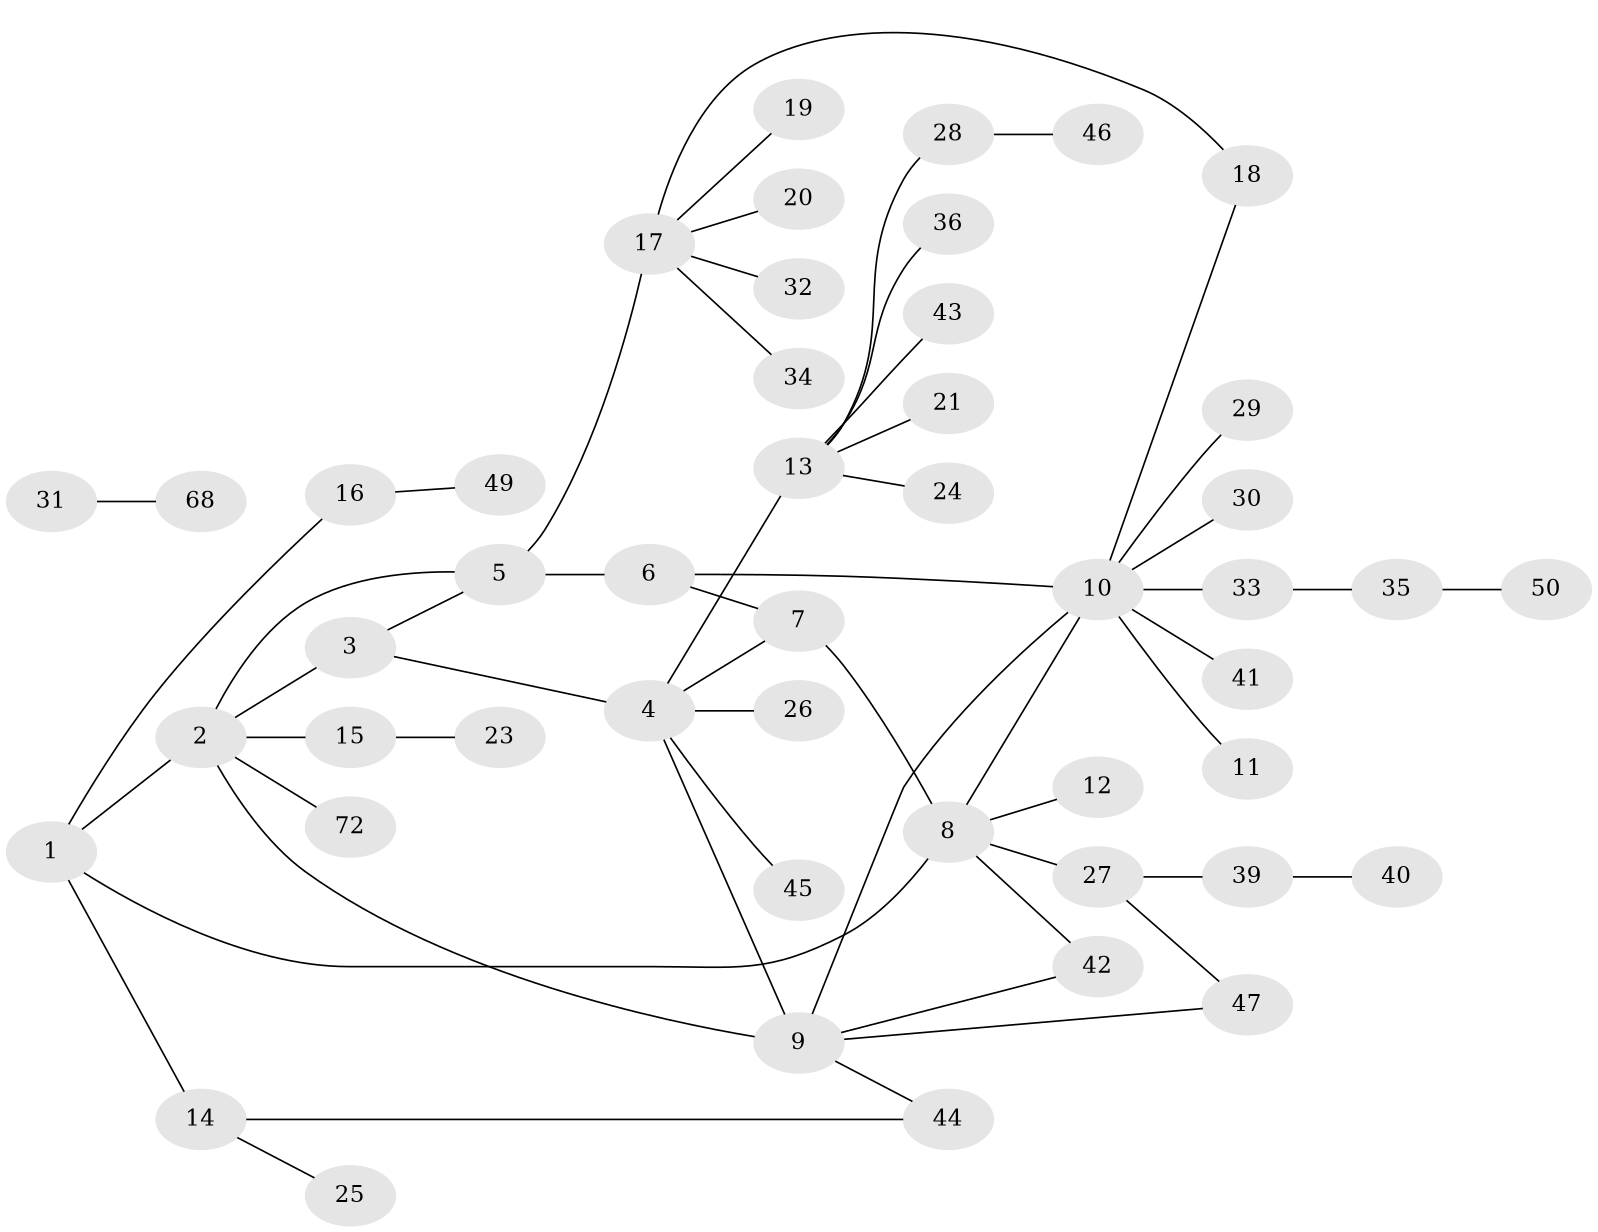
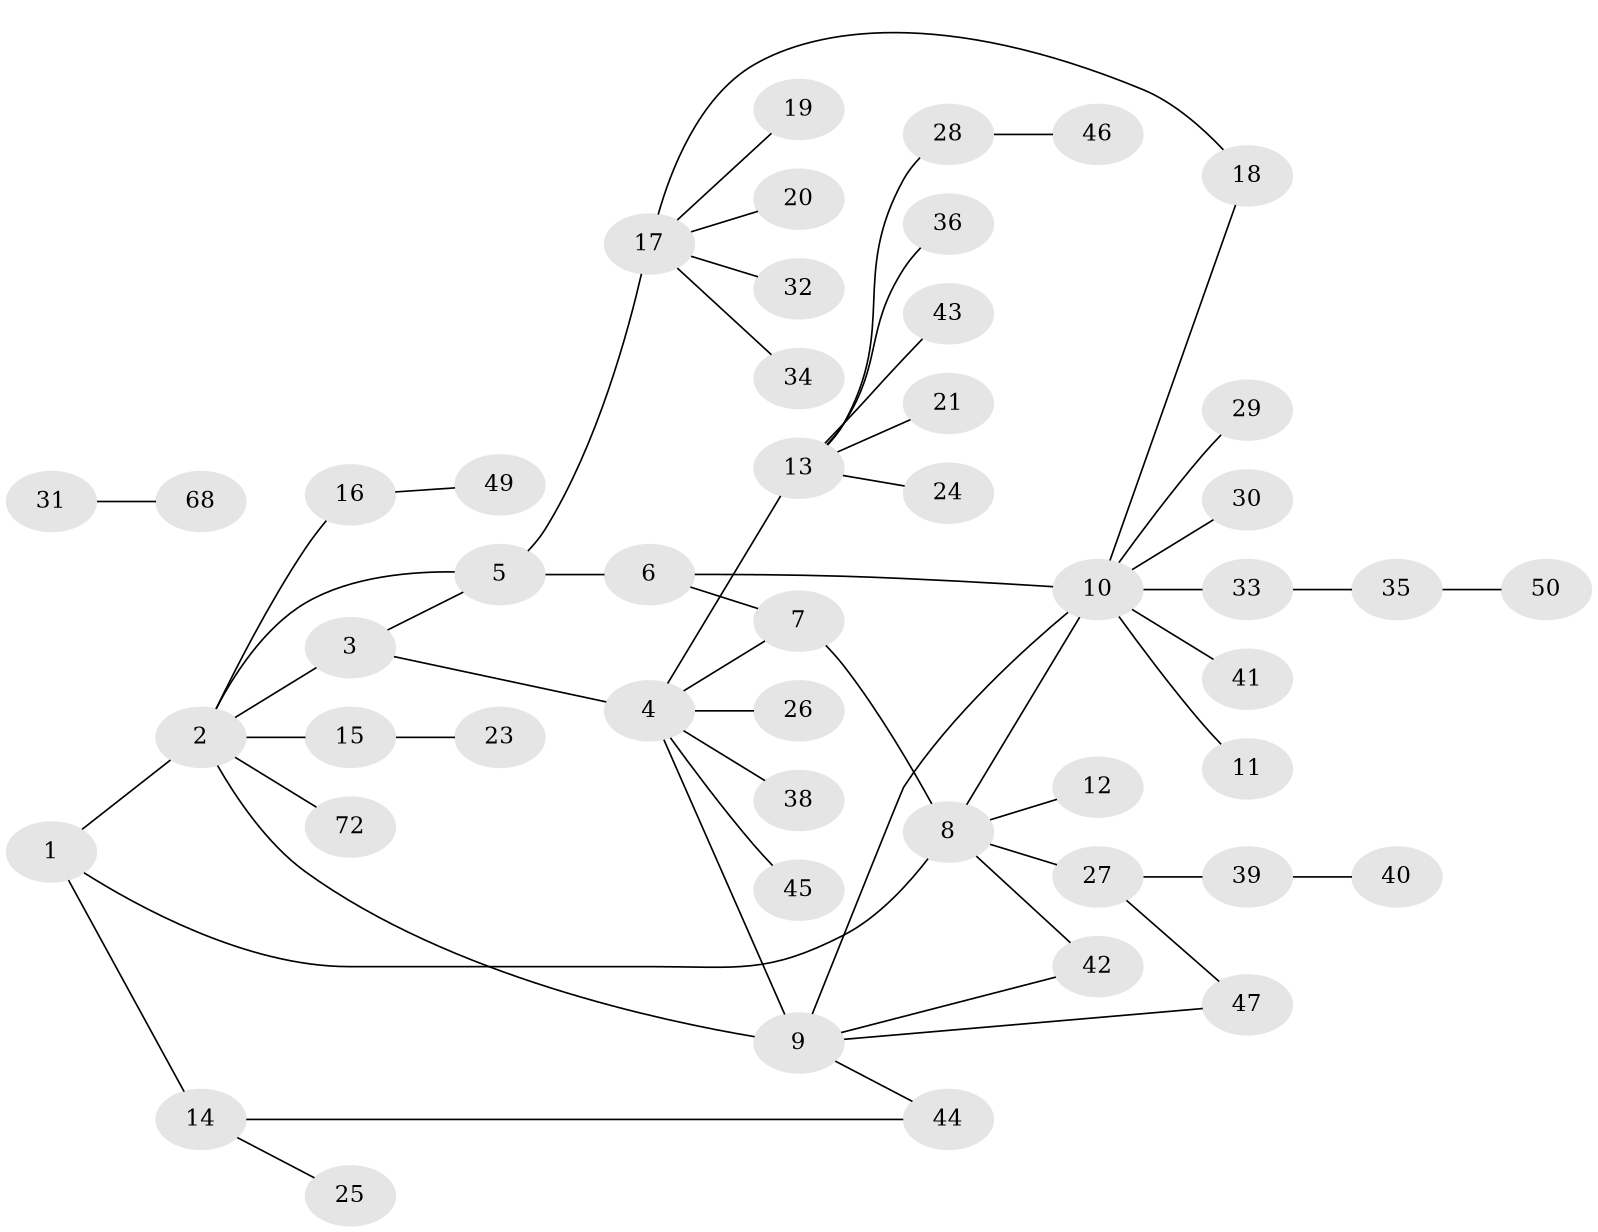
edge "16" -- "1": now "16" -- "2"
node "38": added
